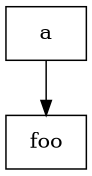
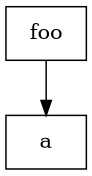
edge "a" -> "foo": reversed
